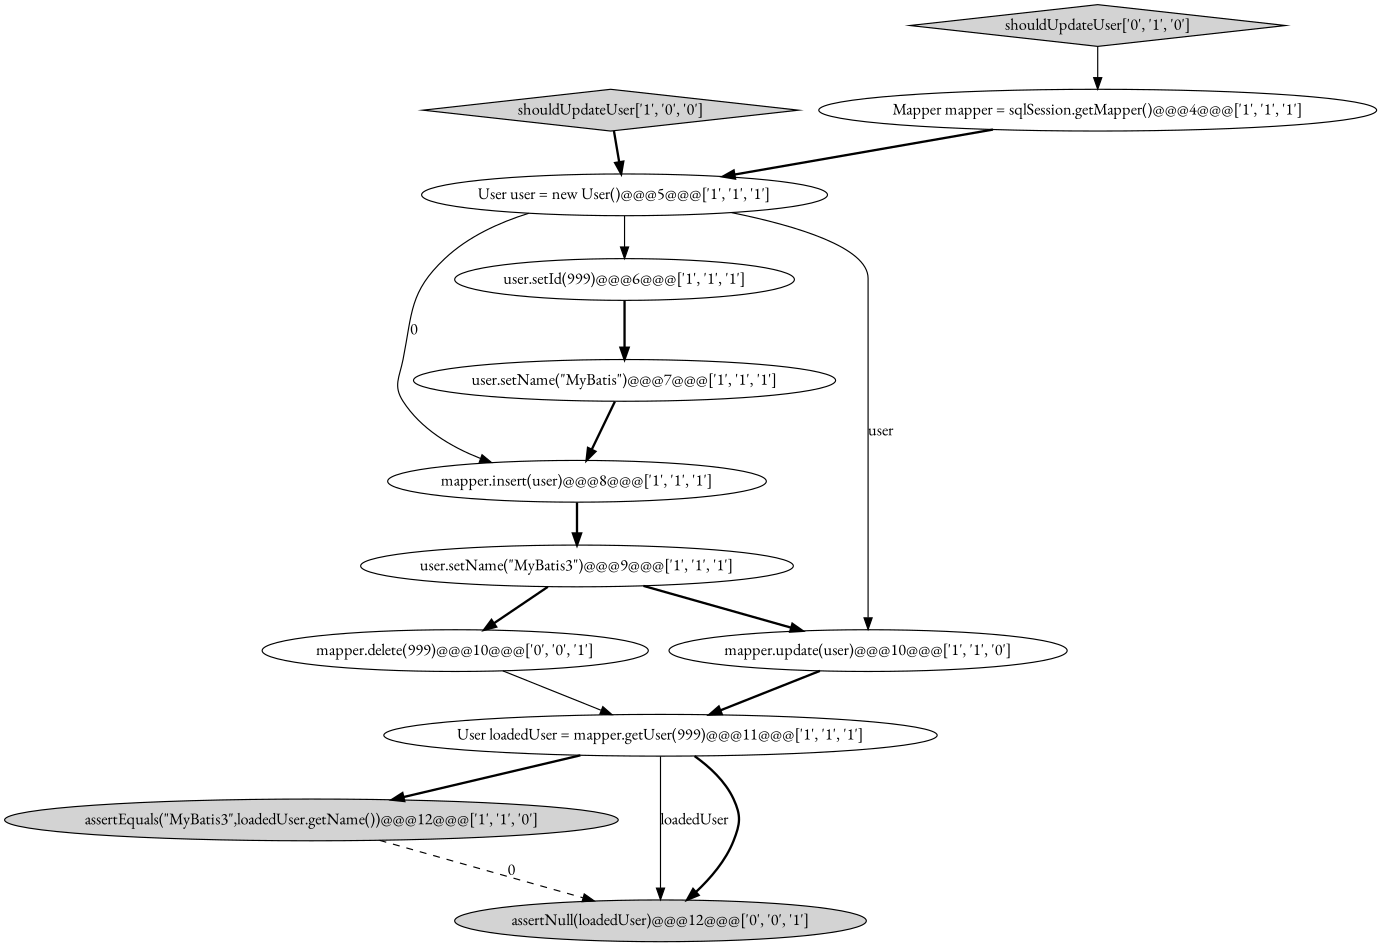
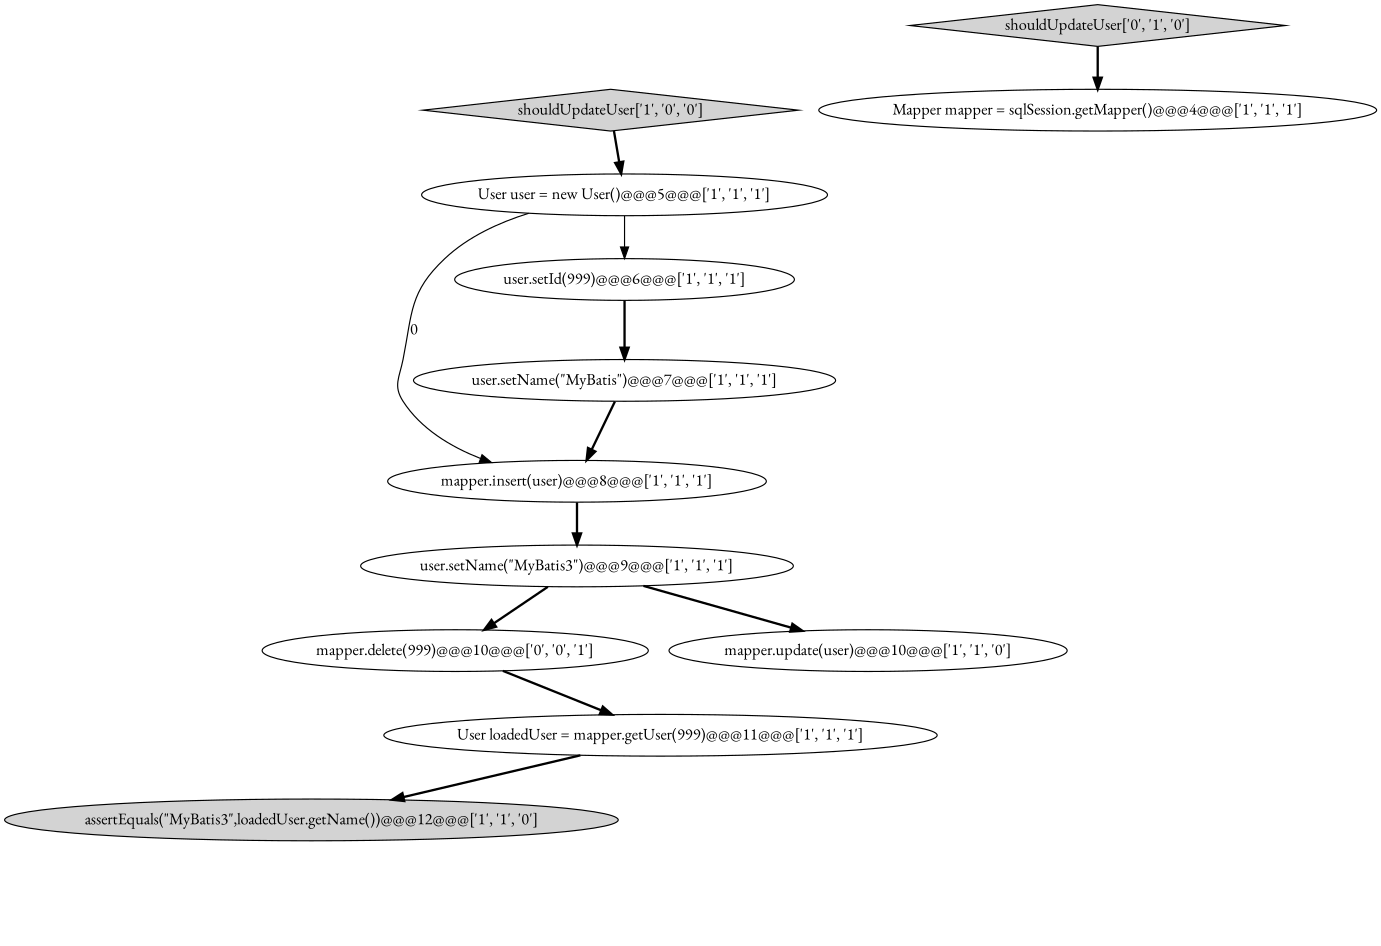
edge "shouldUpdateUser['0', '1', '0']" -> "Mapper mapper = sqlSession.getMapper()@@@4@@@['1', '1', '1']": style solid -> bold
edge "Mapper mapper = sqlSession.getMapper()@@@4@@@['1', '1', '1']" -> "User user = new User()@@@5@@@['1', '1', '1']": removed
edge "User user = new User()@@@5@@@['1', '1', '1']" -> "mapper.update(user)@@@10@@@['1', '1', '0']": removed, label "user"
edge "mapper.delete(999)@@@10@@@['0', '0', '1']" -> "User loadedUser = mapper.getUser(999)@@@11@@@['1', '1', '1']": style solid -> bold
edge "mapper.update(user)@@@10@@@['1', '1', '0']" -> "User loadedUser = mapper.getUser(999)@@@11@@@['1', '1', '1']": removed
node "assertNull(loadedUser)@@@12@@@['0', '0', '1']": removed
